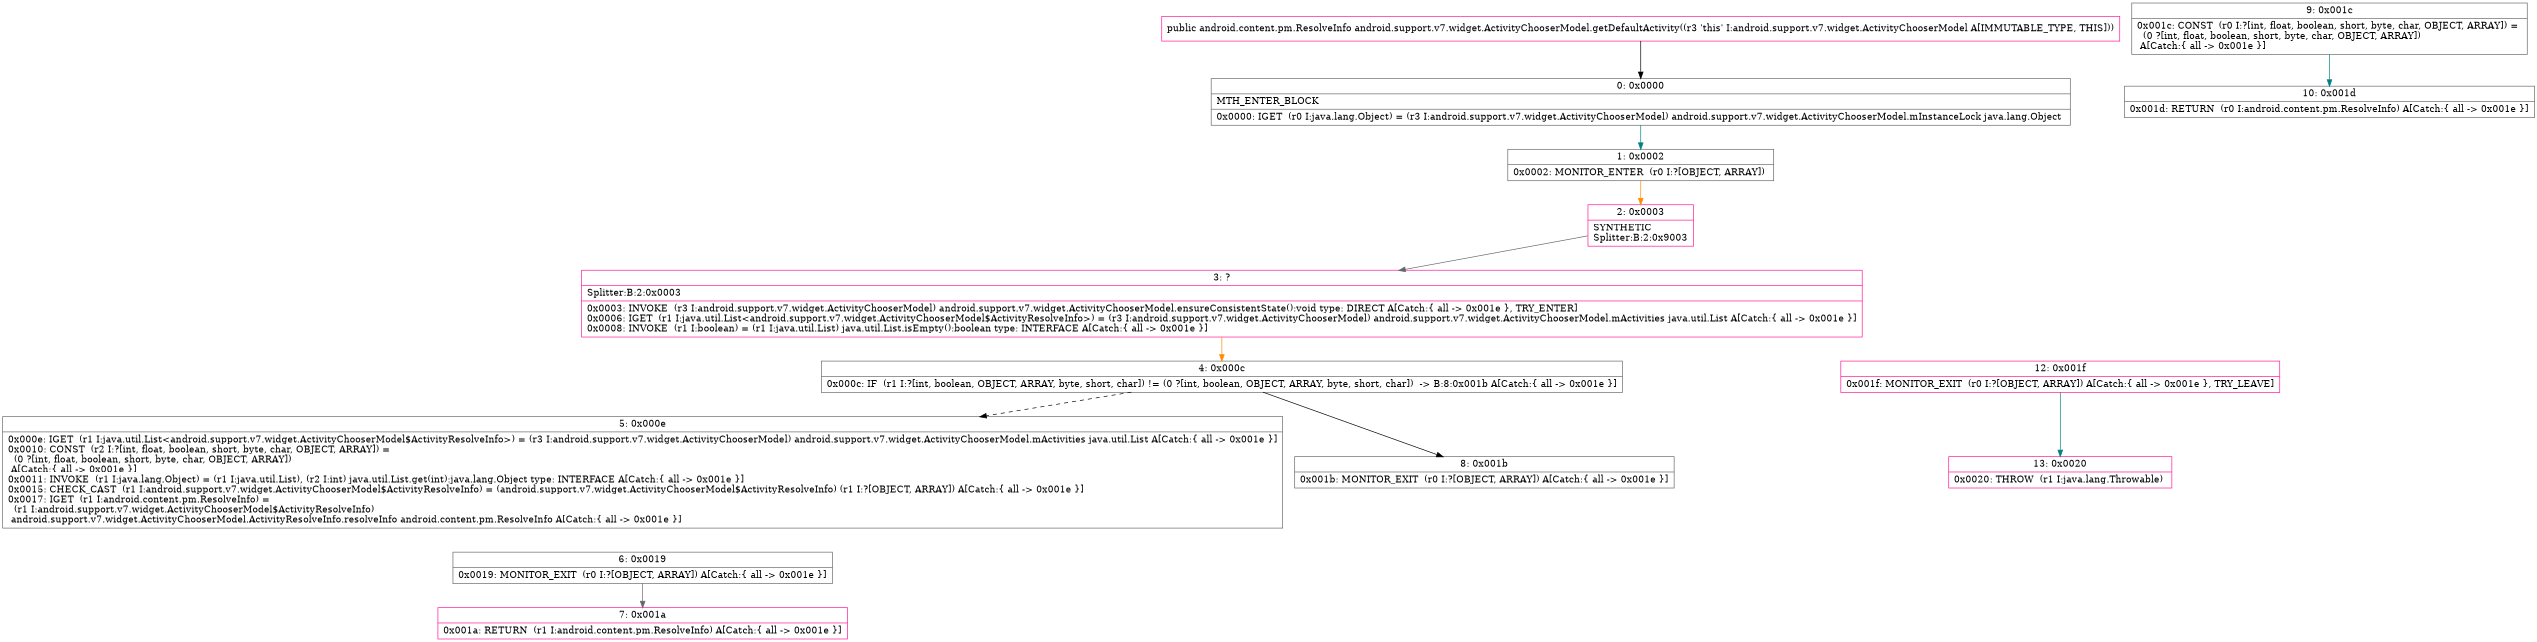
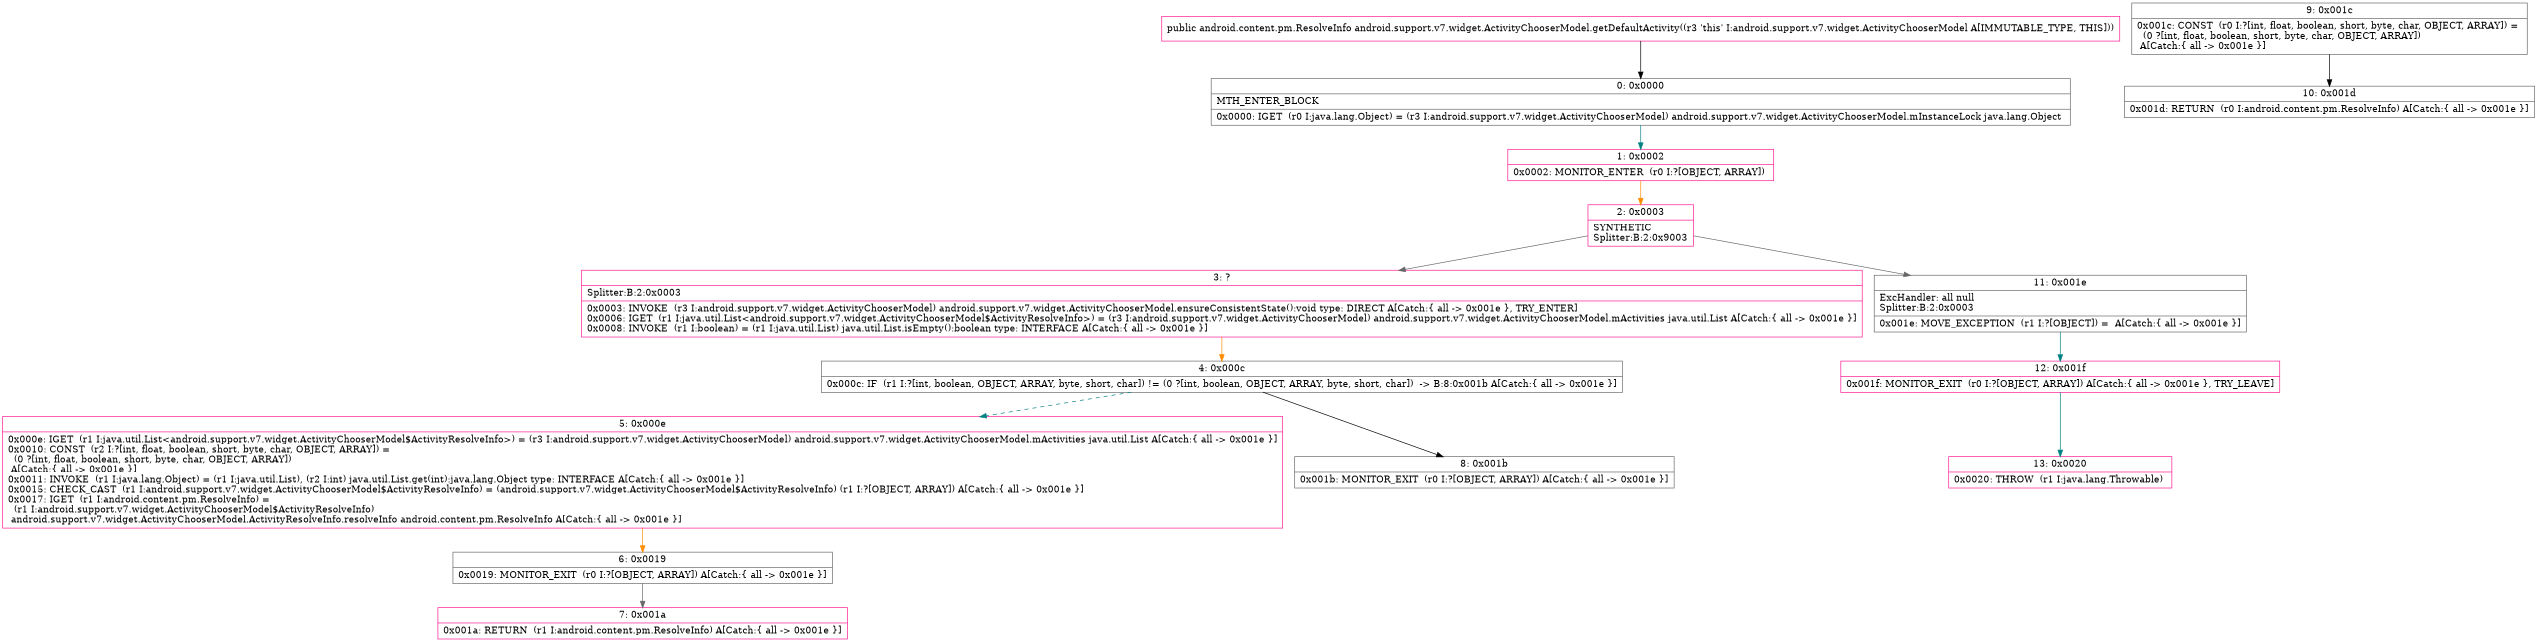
edge "9: 0x001c" -> "10: 0x001d": color teal -> black
node "1: 0x0002": color gray40 -> deeppink
node "11: 0x001e": added
edge "4: 0x000c" -> "5: 0x000e": color black -> teal
node "5: 0x000e": color gray40 -> deeppink
edge "5: 0x000e" -> "6: 0x0019": added
